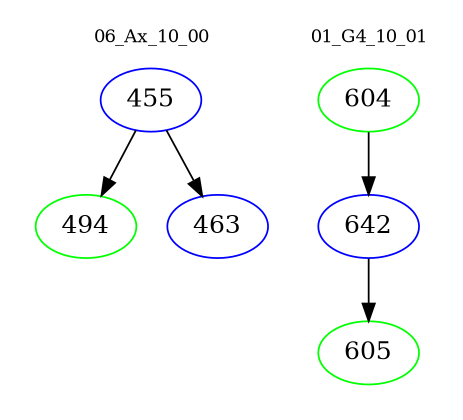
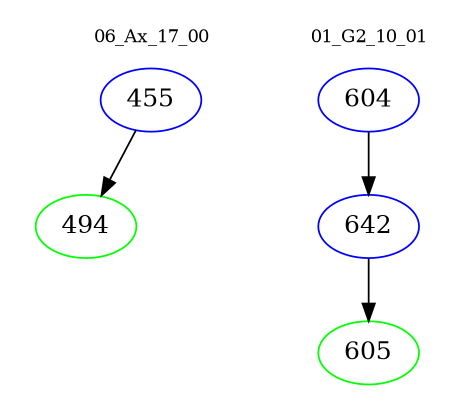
cluster "06_Ax_10_00": label "06_Ax_10_00" -> "06_Ax_17_00"
cluster "01_G4_10_01": label "01_G4_10_01" -> "01_G2_10_01"
node "604": color green -> blue
node "463": removed
